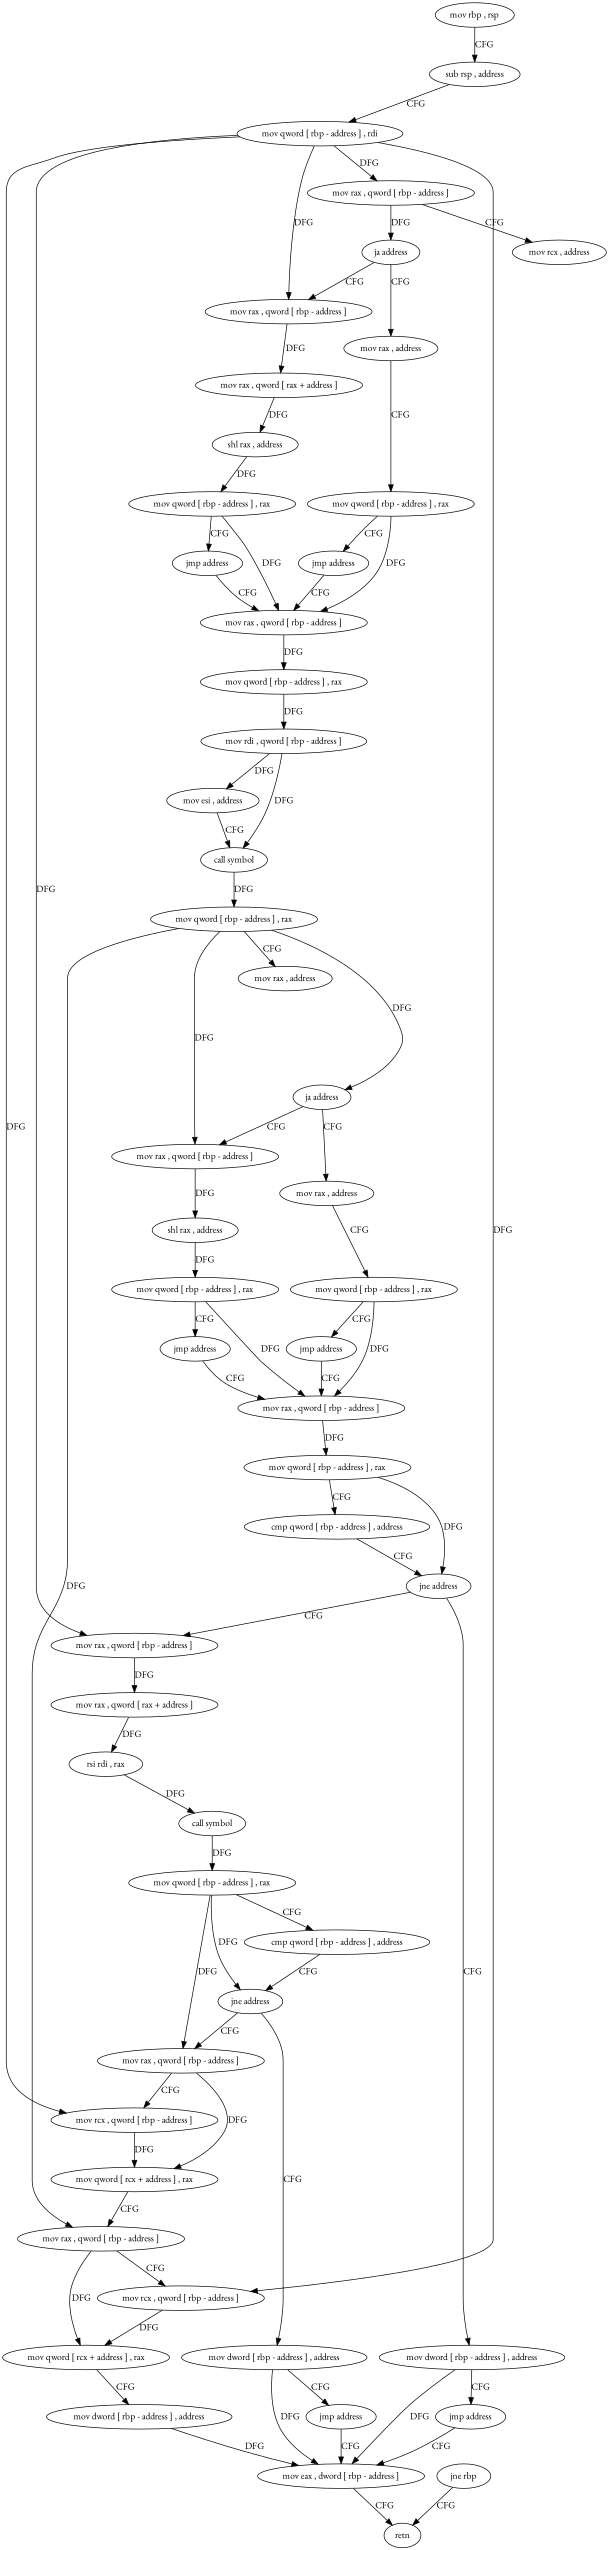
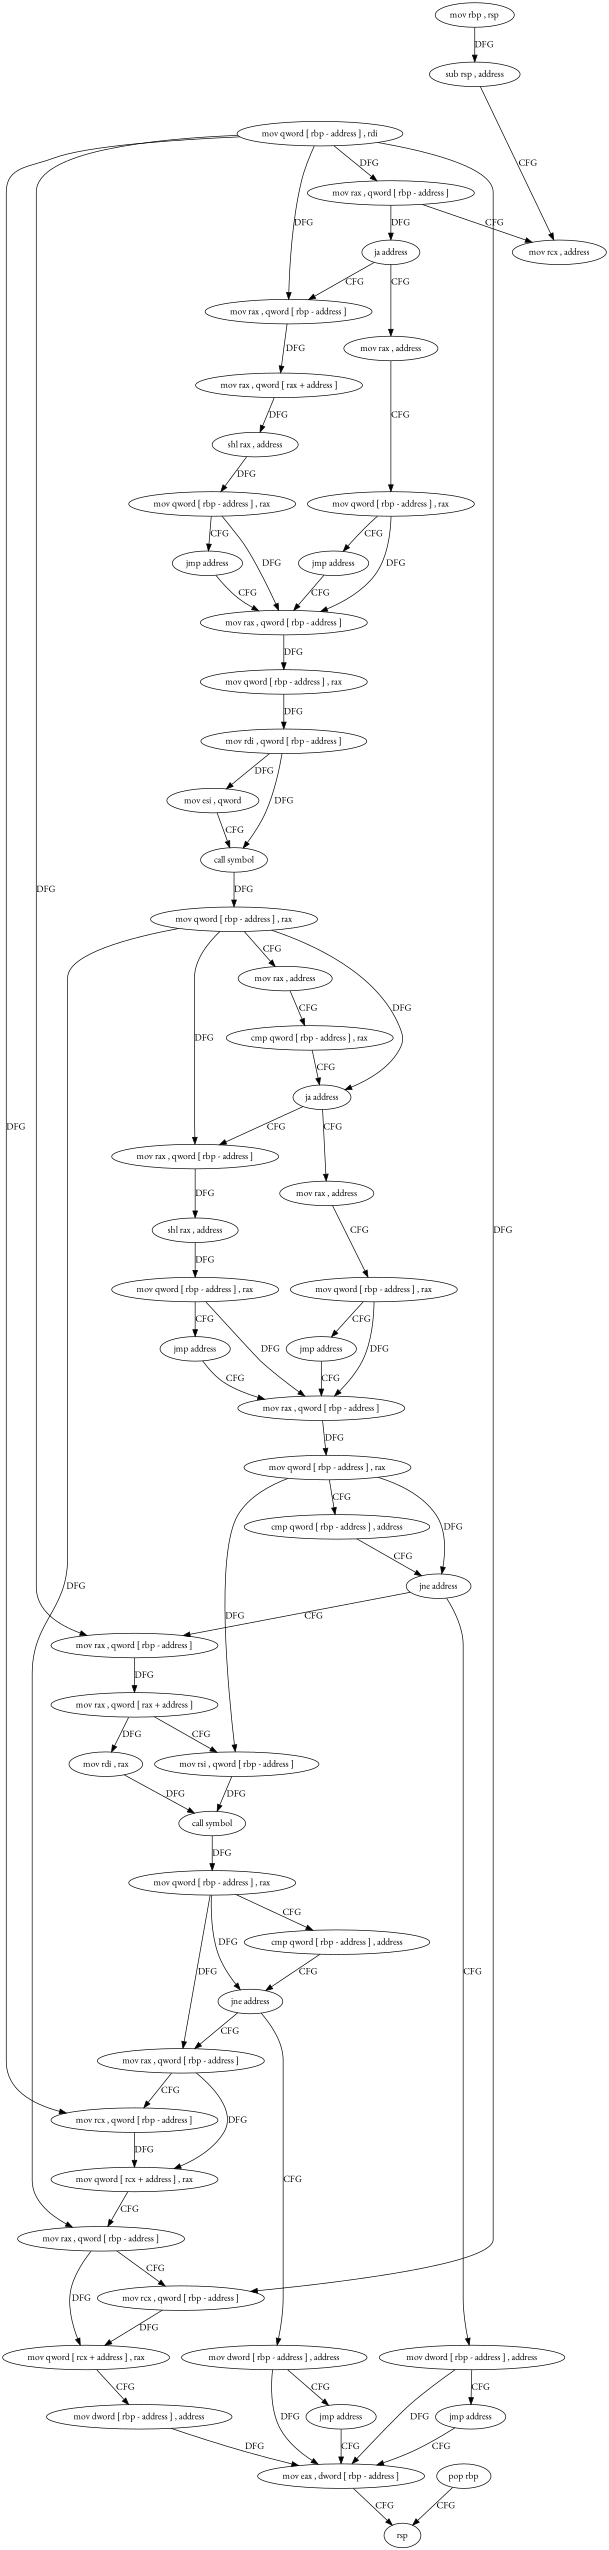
edge "mov rbp , rsp" -> "sub rsp , address": label "CFG" -> "DFG"
edge "sub rsp , address" -> "mov qword [ rbp - address ] , rdi": now "sub rsp , address" -> "mov rcx , address"
node "mov esi , address": label "mov esi , address" -> "mov esi , qword"
node "cmp qword [ rbp - address ] , rax": added
node "rsi rdi , rax": label "rsi rdi , rax" -> "mov rdi , rax"
node "mov rsi , qword [ rbp - address ]": added
node "jne rbp": label "jne rbp" -> "pop rbp"
node "retn": label "retn" -> "rsp"
